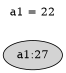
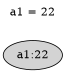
node "a1:27": label "a1:27" -> "a1:22"
